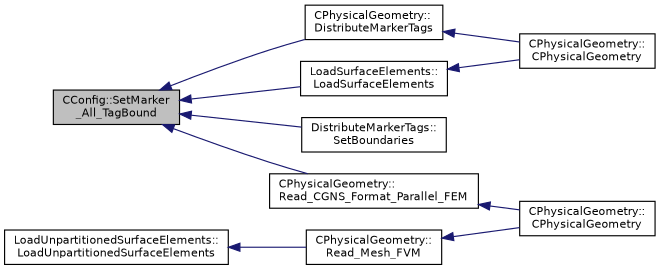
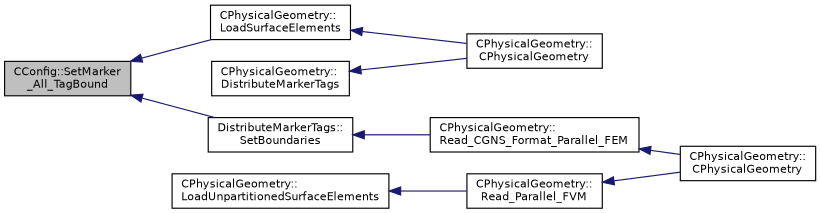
edge "CPhysicalGeometry:: DistributeMarkerTags" -> "CConfig::SetMarker _All_TagBound": removed
node "LoadSurfaceElements:: LoadSurfaceElements": label "LoadSurfaceElements:: LoadSurfaceElements" -> "CPhysicalGeometry:: LoadSurfaceElements"
edge "CPhysicalGeometry:: Read_CGNS_Format_Parallel_FEM" -> "CConfig::SetMarker _All_TagBound": now "CPhysicalGeometry:: Read_CGNS_Format_Parallel_FEM" -> "DistributeMarkerTags:: SetBoundaries"
node "LoadUnpartitionedSurfaceElements:: LoadUnpartitionedSurfaceElements": label "LoadUnpartitionedSurfaceElements:: LoadUnpartitionedSurfaceElements" -> "CPhysicalGeometry:: LoadUnpartitionedSurfaceElements"
node "CPhysicalGeometry:: Read_Mesh_FVM": label "CPhysicalGeometry:: Read_Mesh_FVM" -> "CPhysicalGeometry:: Read_Parallel_FVM"
